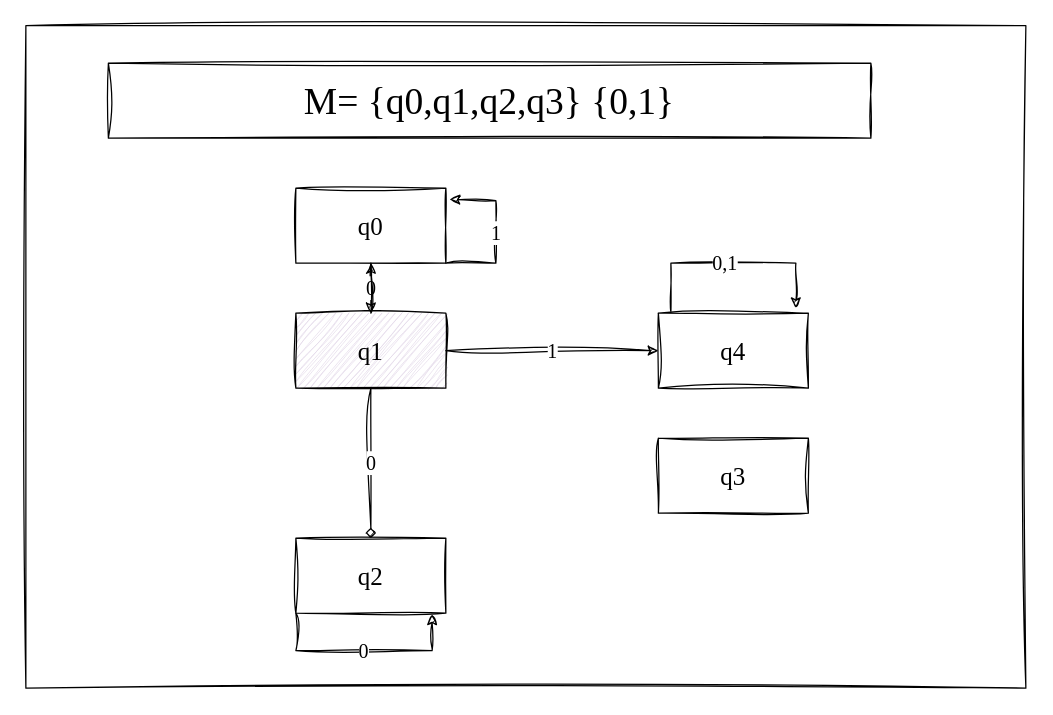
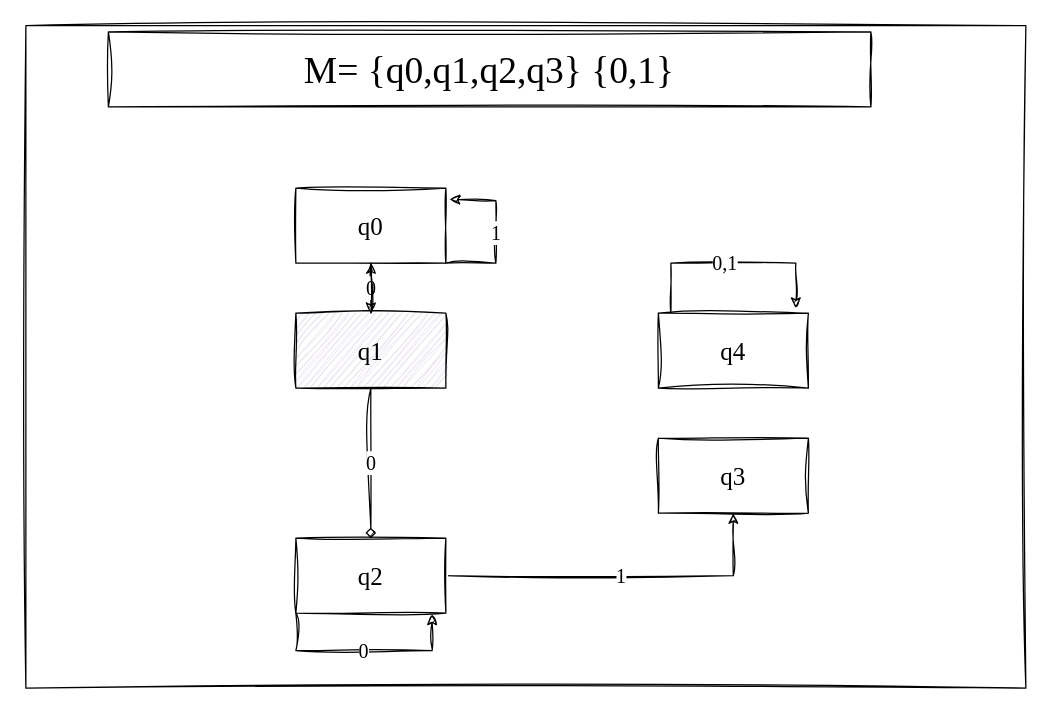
node "M= {q0,q1,q2,q3} {0,1}": moved (489, 101) -> (489, 69)
edge "q1" -> "q4": removed, label "1"
edge "q2" -> "q3": added, label "1"
